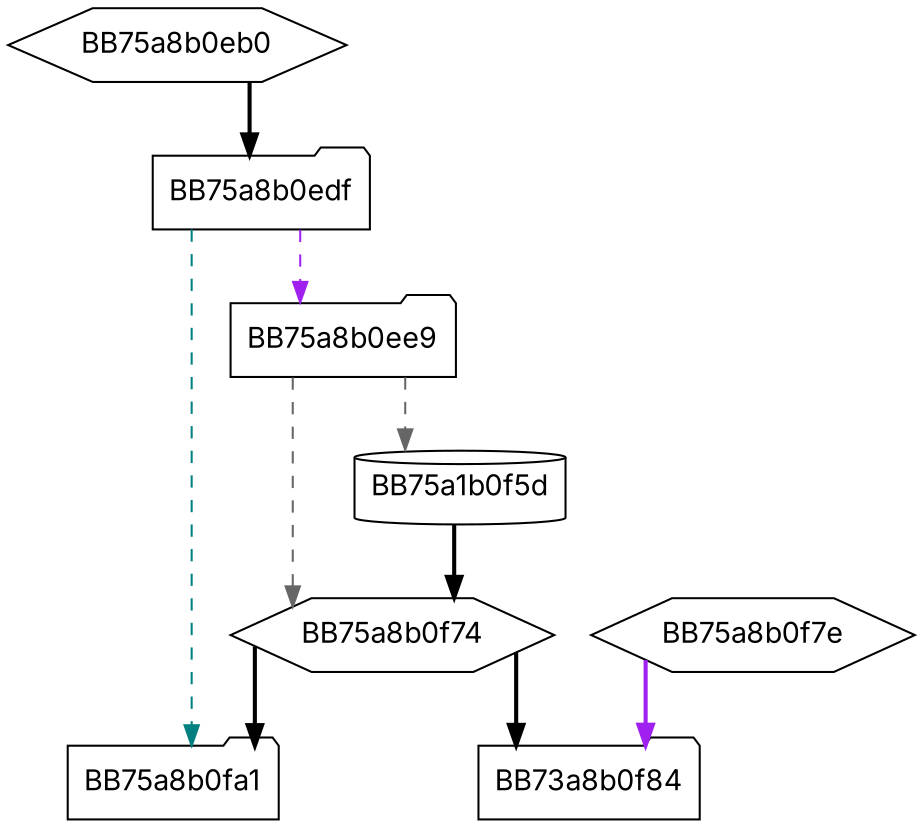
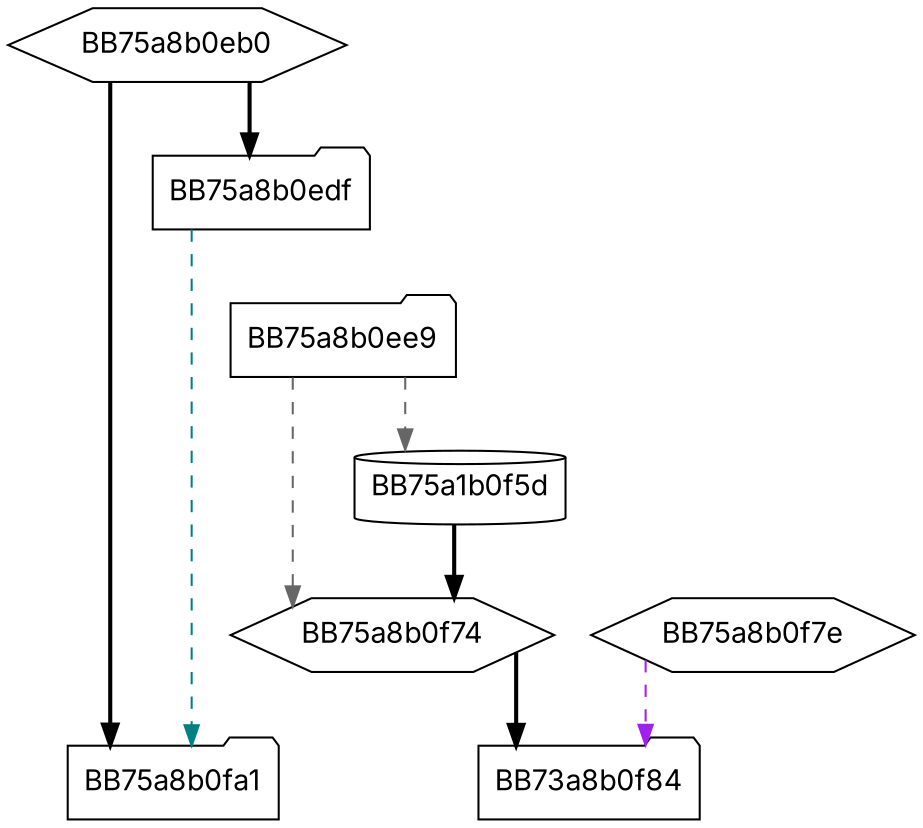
edge "BB75a8b0edf" -> "BB75a8b0ee9": removed
edge "BB75a8b0f74" -> "BB75a8b0fa1": now "BB75a8b0eb0" -> "BB75a8b0fa1"
edge "BB75a8b0f7e" -> "BB73a8b0f84": style bold -> dashed
